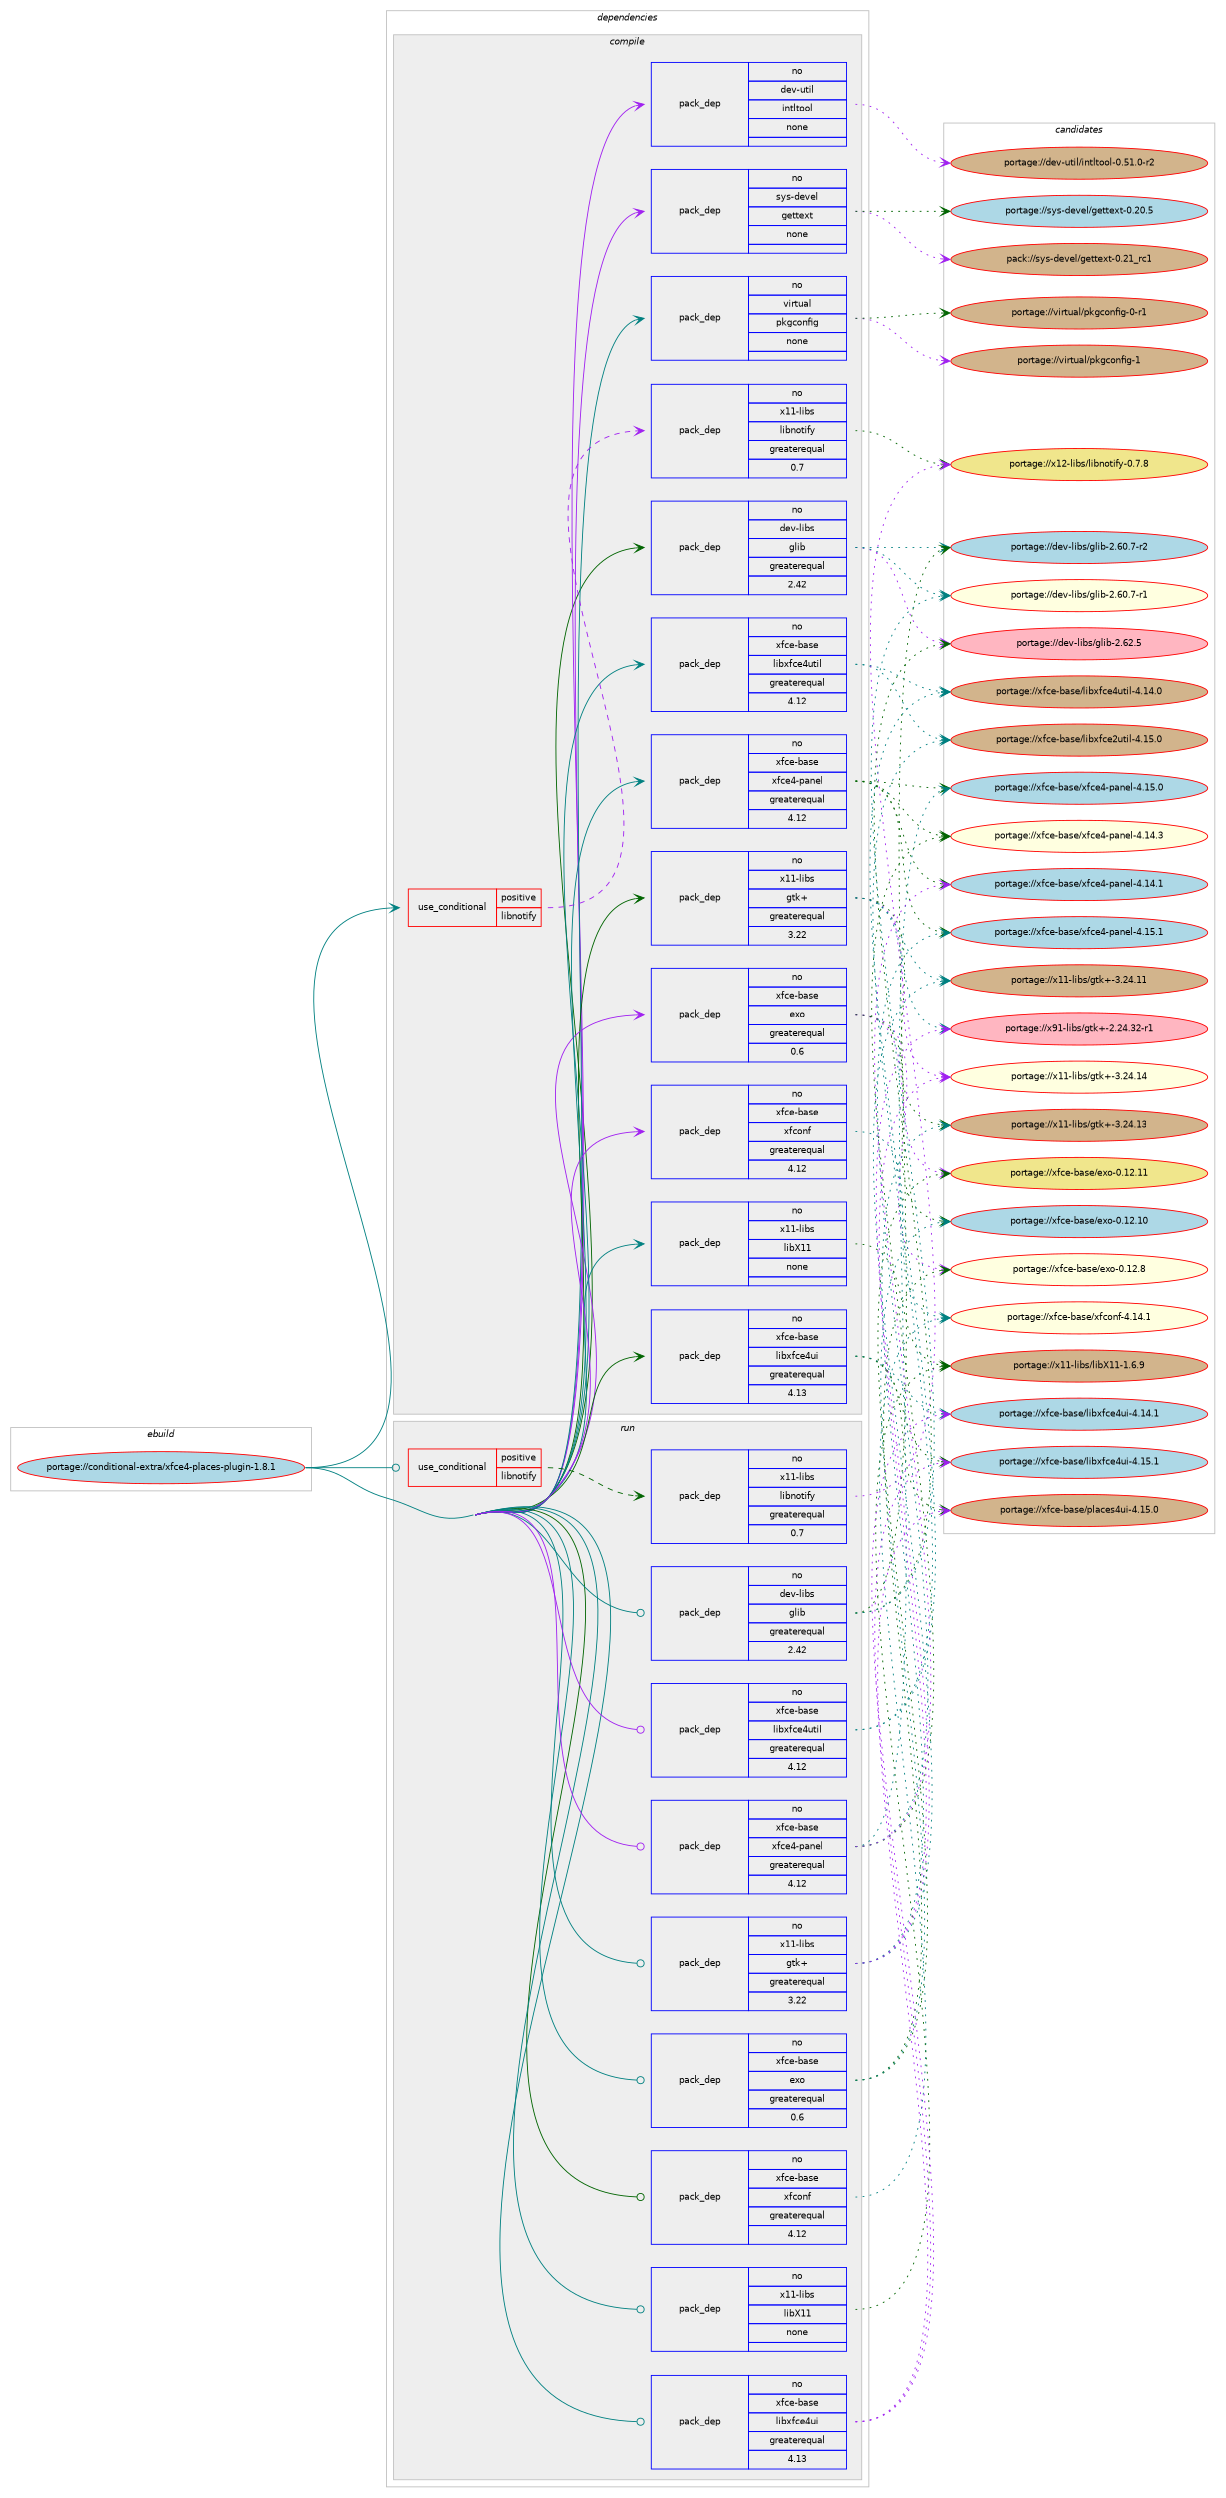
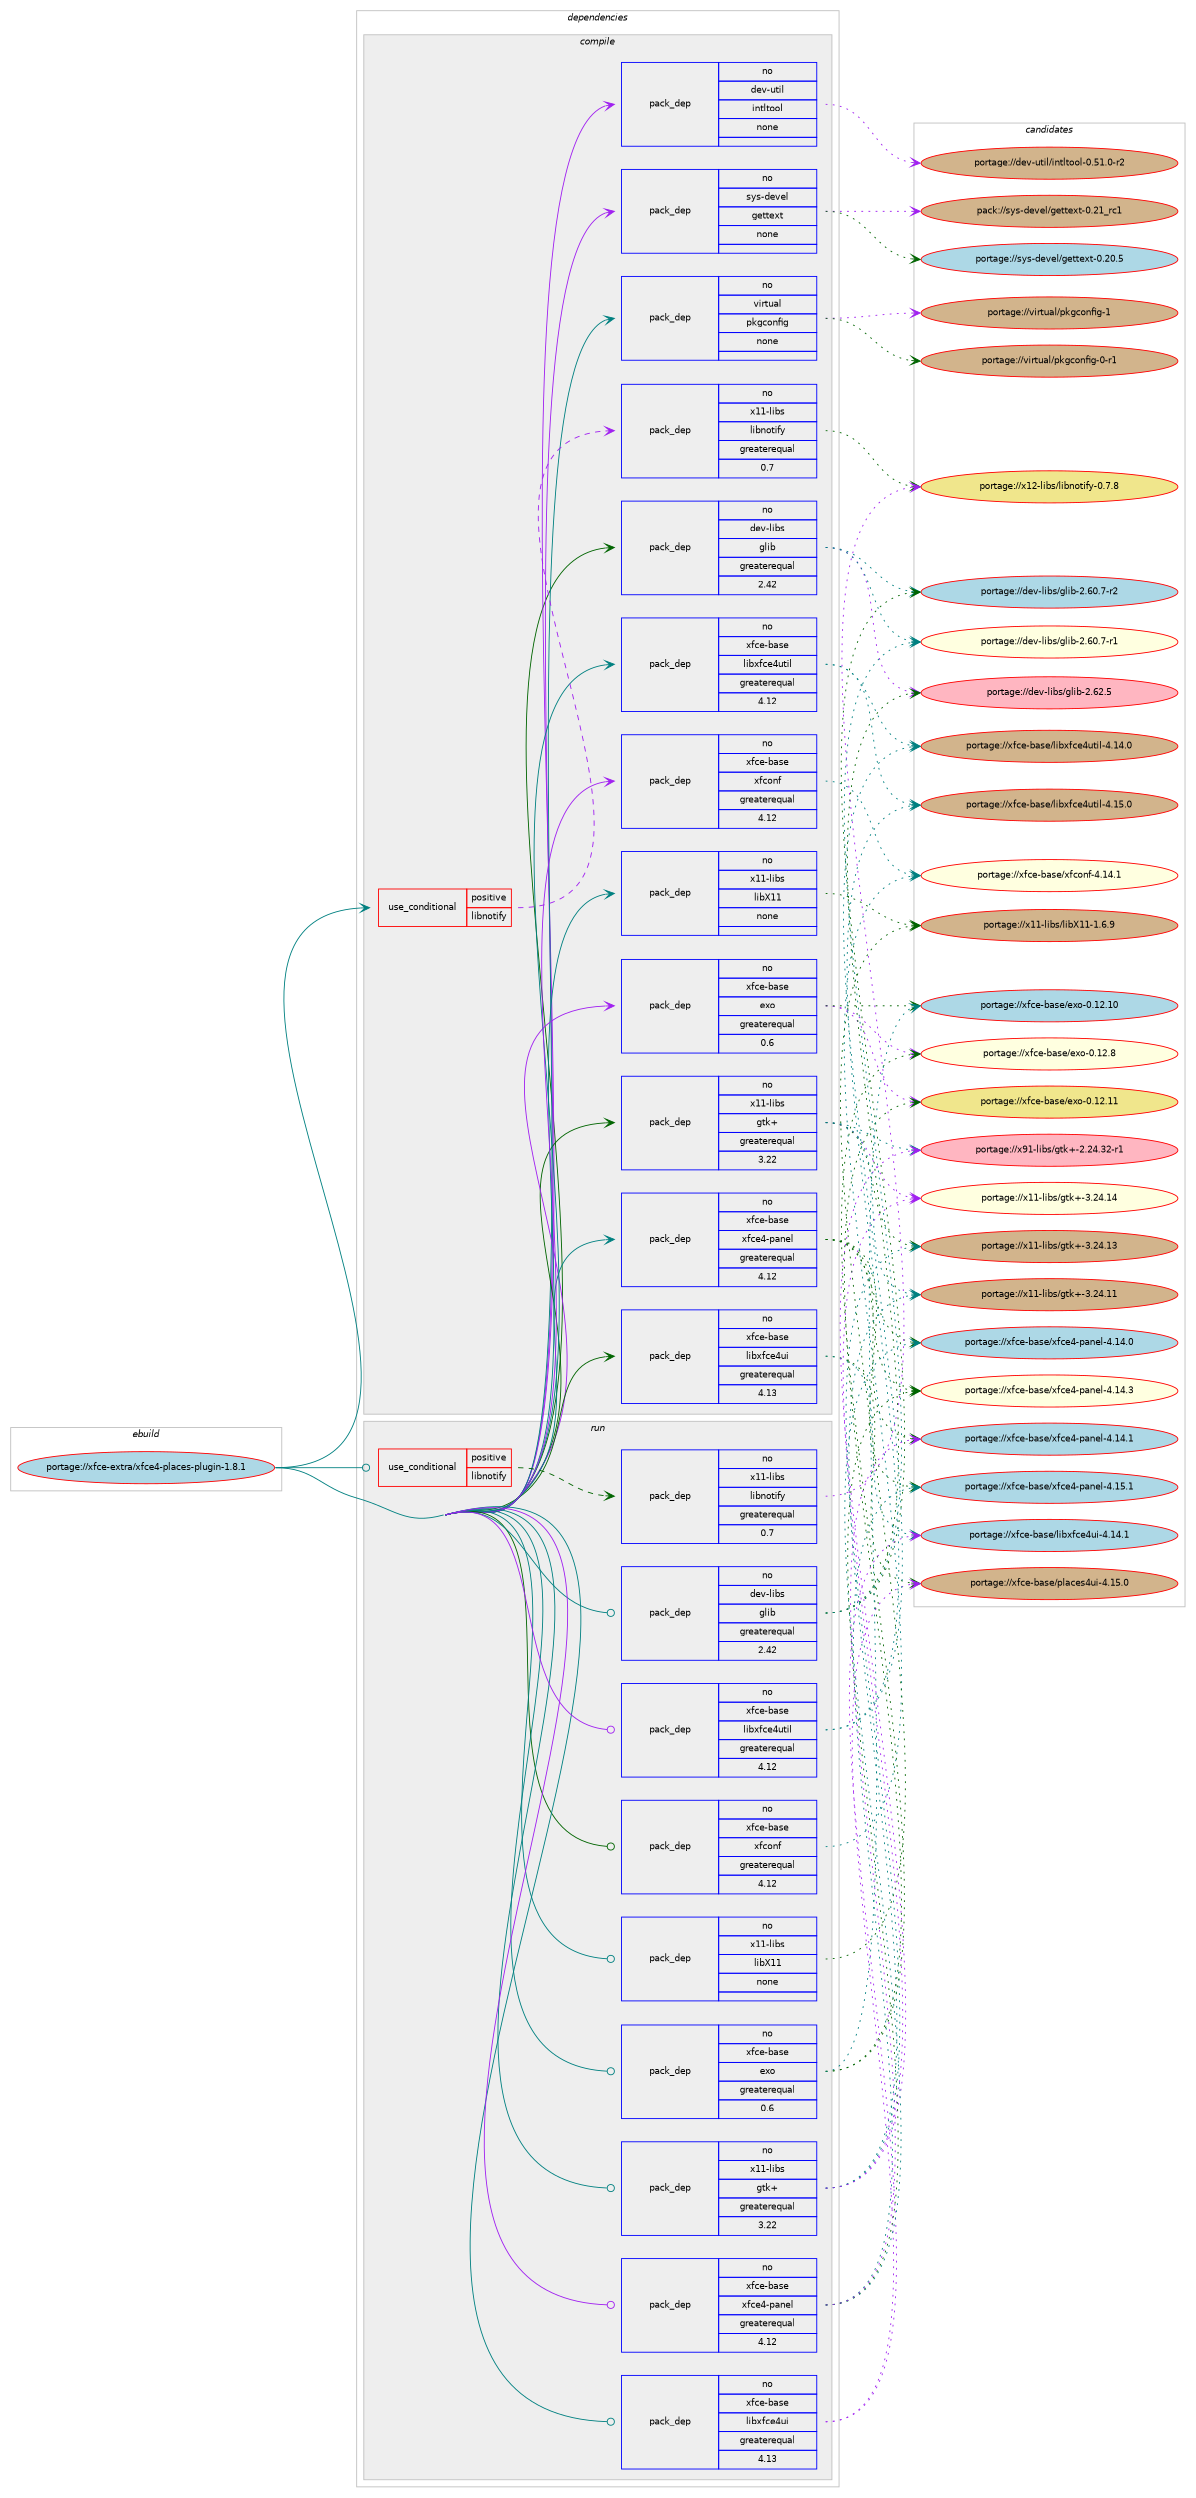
node "portage://xfce-base/libxfce2util-4.15.0": label "portage://xfce-base/libxfce2util-4.15.0" -> "portage://xfce-base/libxfce4util-4.15.0"
node "portage://xfce-base/xfce4-panel-4.15.0": label "portage://xfce-base/xfce4-panel-4.15.0" -> "portage://xfce-base/xfce4-panel-4.14.0"
node "portage://xfce-base/libxfce4ui-4.15.1": removed
node "portage://conditional-extra/xfce4-places-plugin-1.8.1": label "portage://conditional-extra/xfce4-places-plugin-1.8.1" -> "portage://xfce-extra/xfce4-places-plugin-1.8.1"
